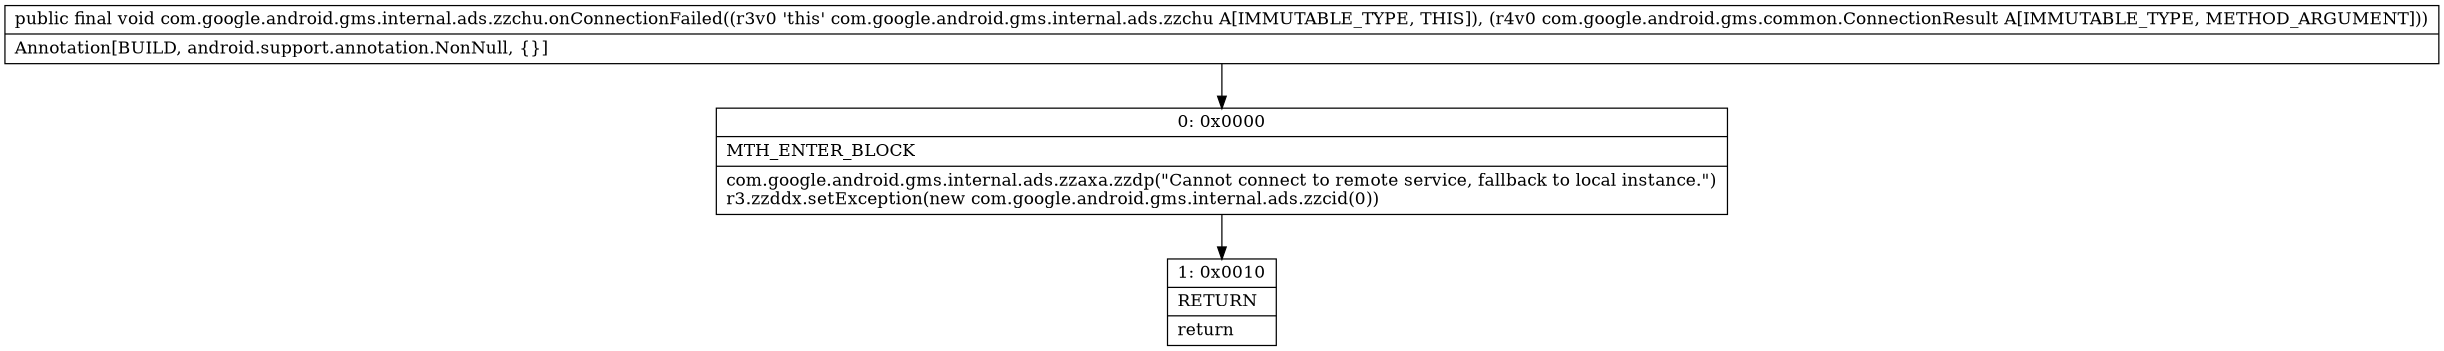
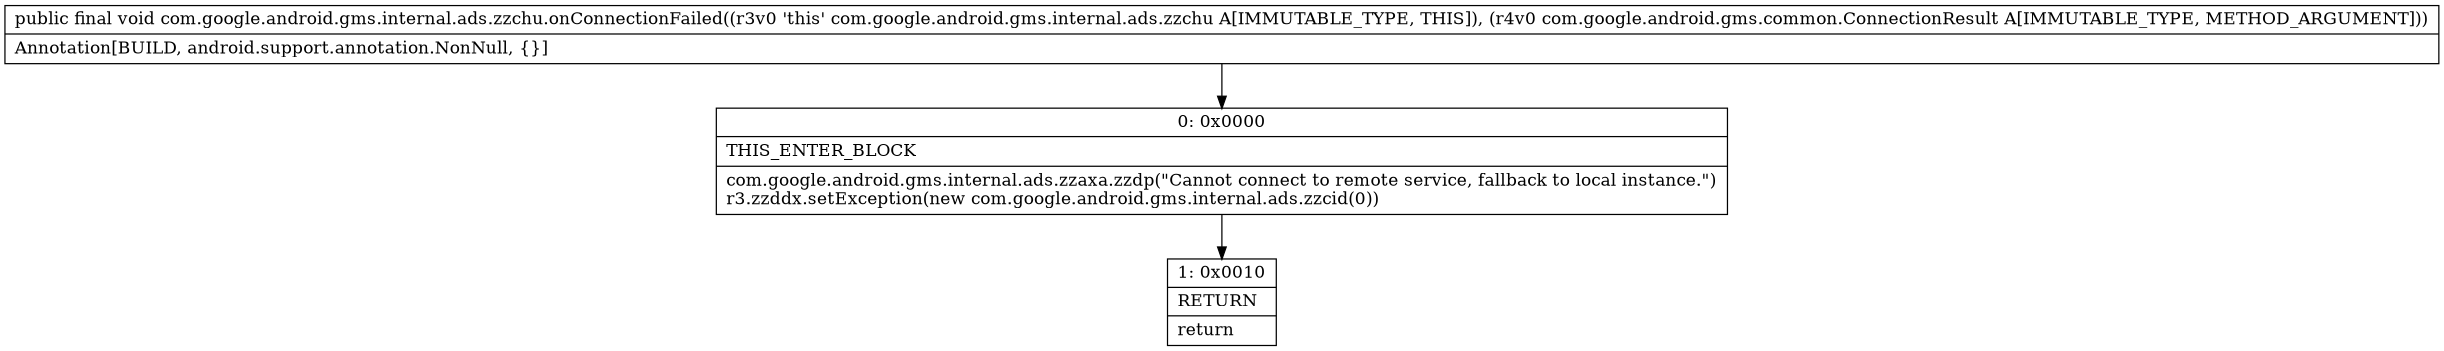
node "0: 0x0000": text "MTH_ENTER_BLOCK" -> "THIS_ENTER_BLOCK"
